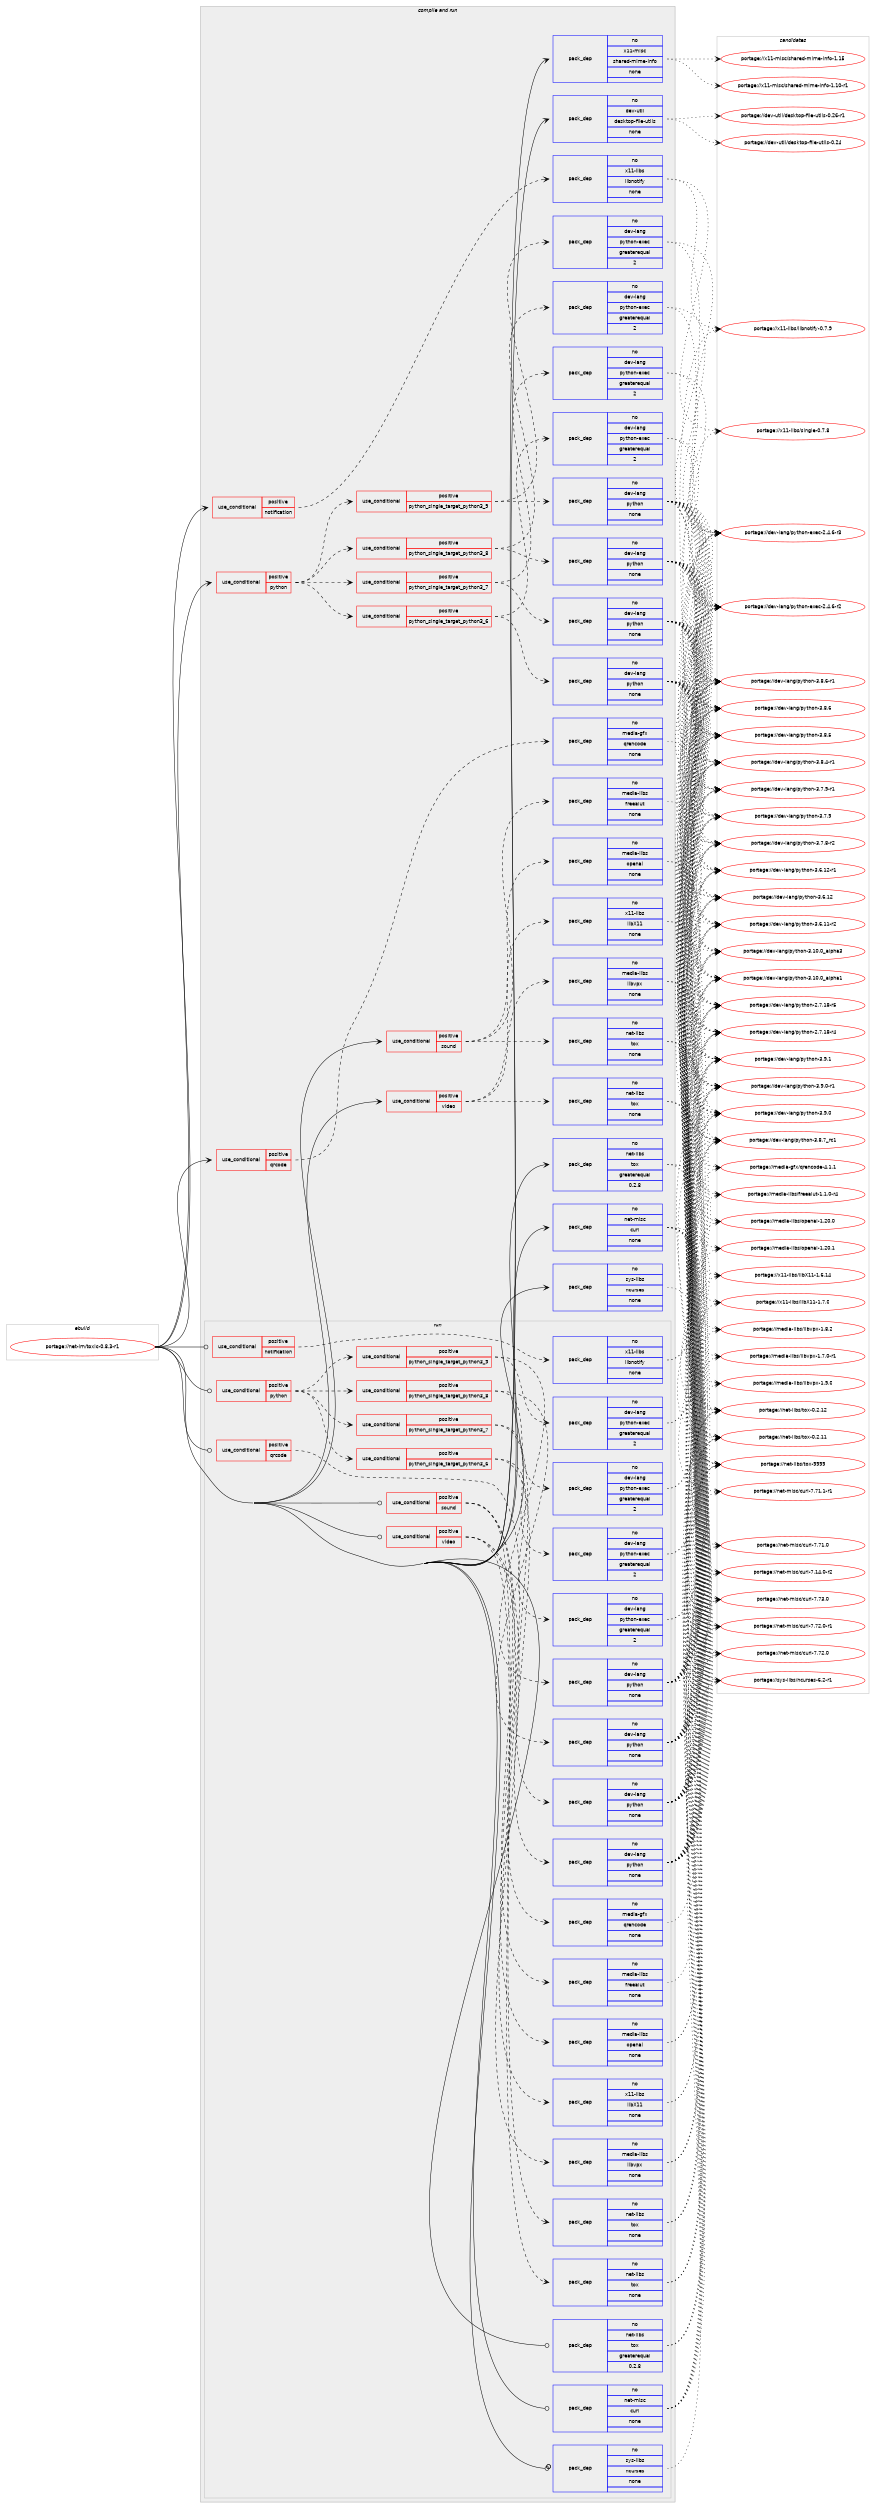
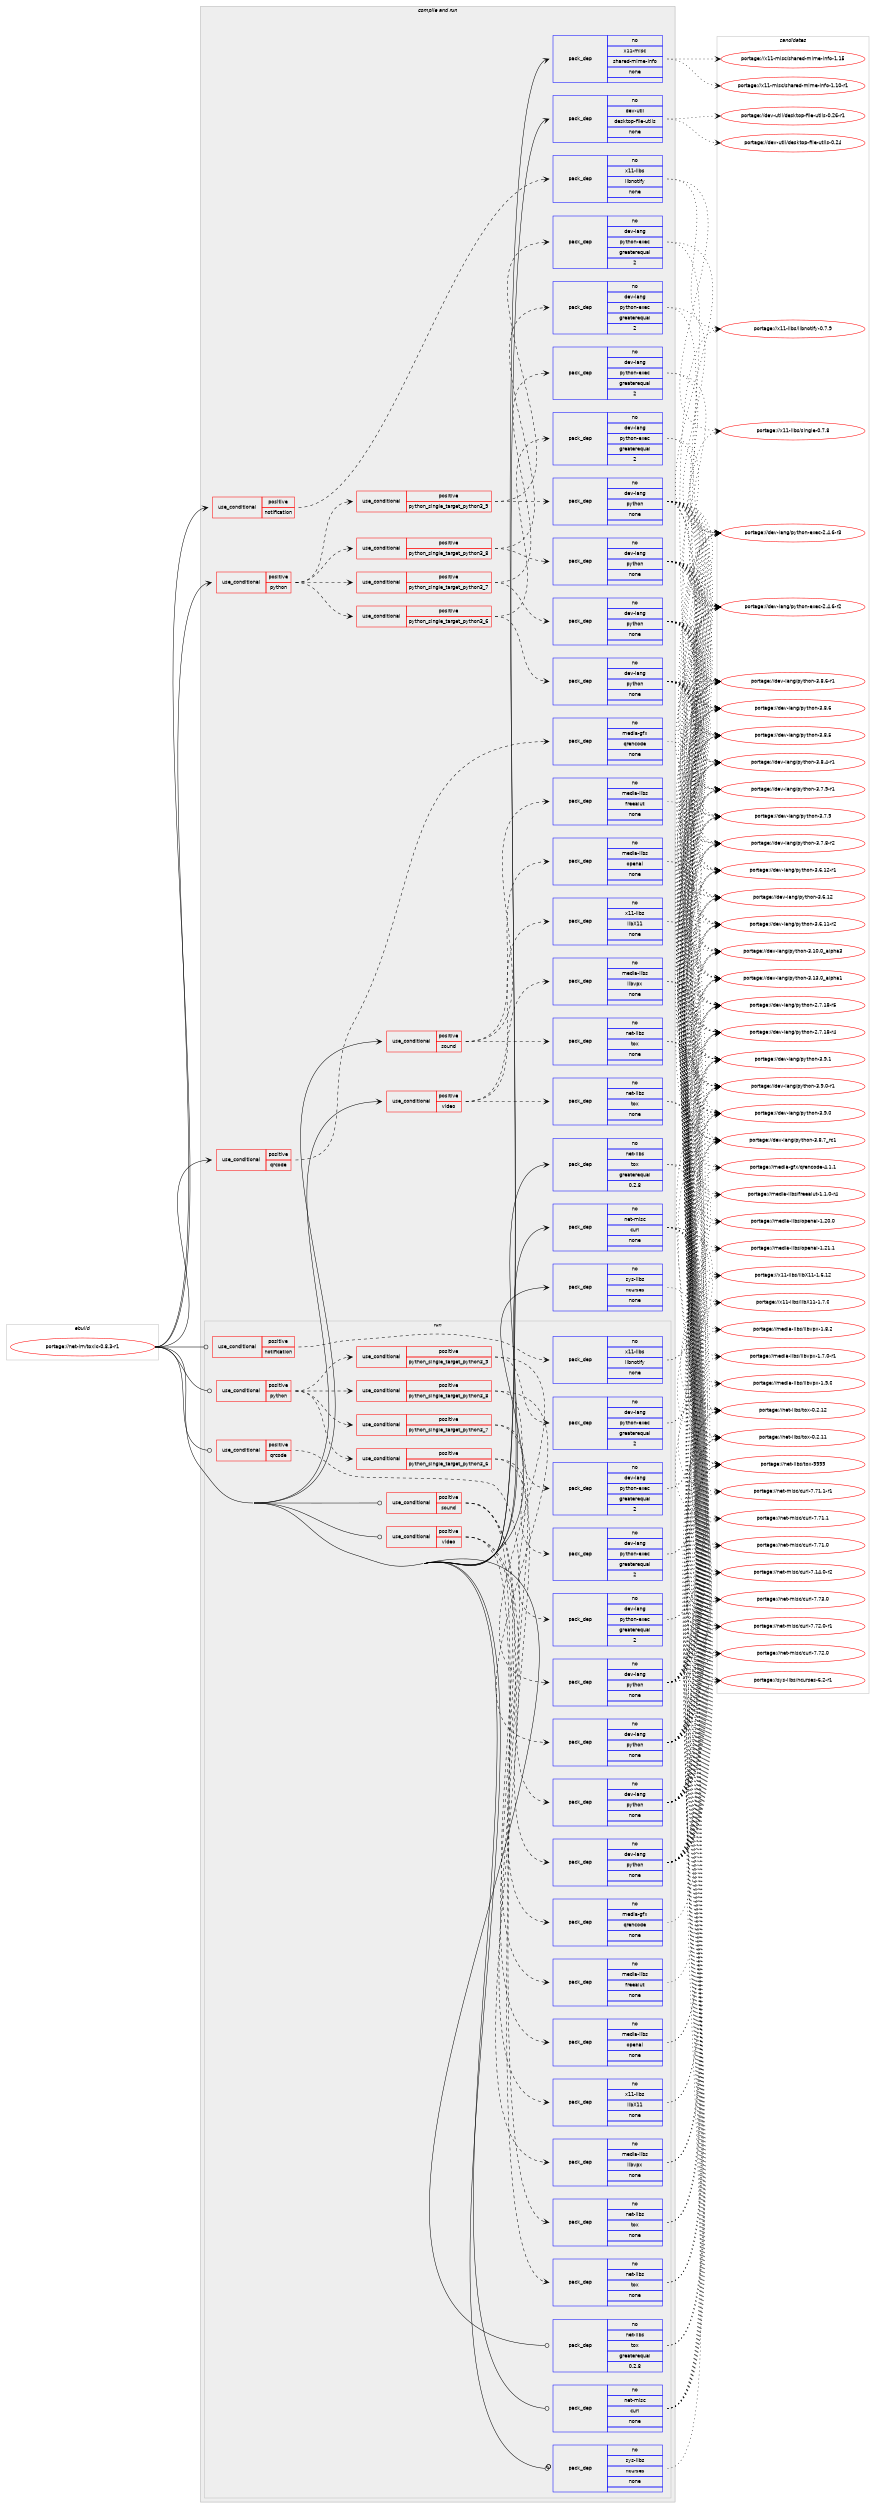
node "portage://dev-lang/python-3.10.0_alpha1": label "portage://dev-lang/python-3.10.0_alpha1" -> "portage://dev-lang/python-3.13.0_alpha1"
node "portage://media-libs/openal-1.20.1": label "portage://media-libs/openal-1.20.1" -> "portage://media-libs/openal-1.21.1"
node "portage://x11-libs/libX11-1.6.14": label "portage://x11-libs/libX11-1.6.14" -> "portage://x11-libs/libX11-1.6.12"
node "portage://net-misc/curl-7.71.1": added
